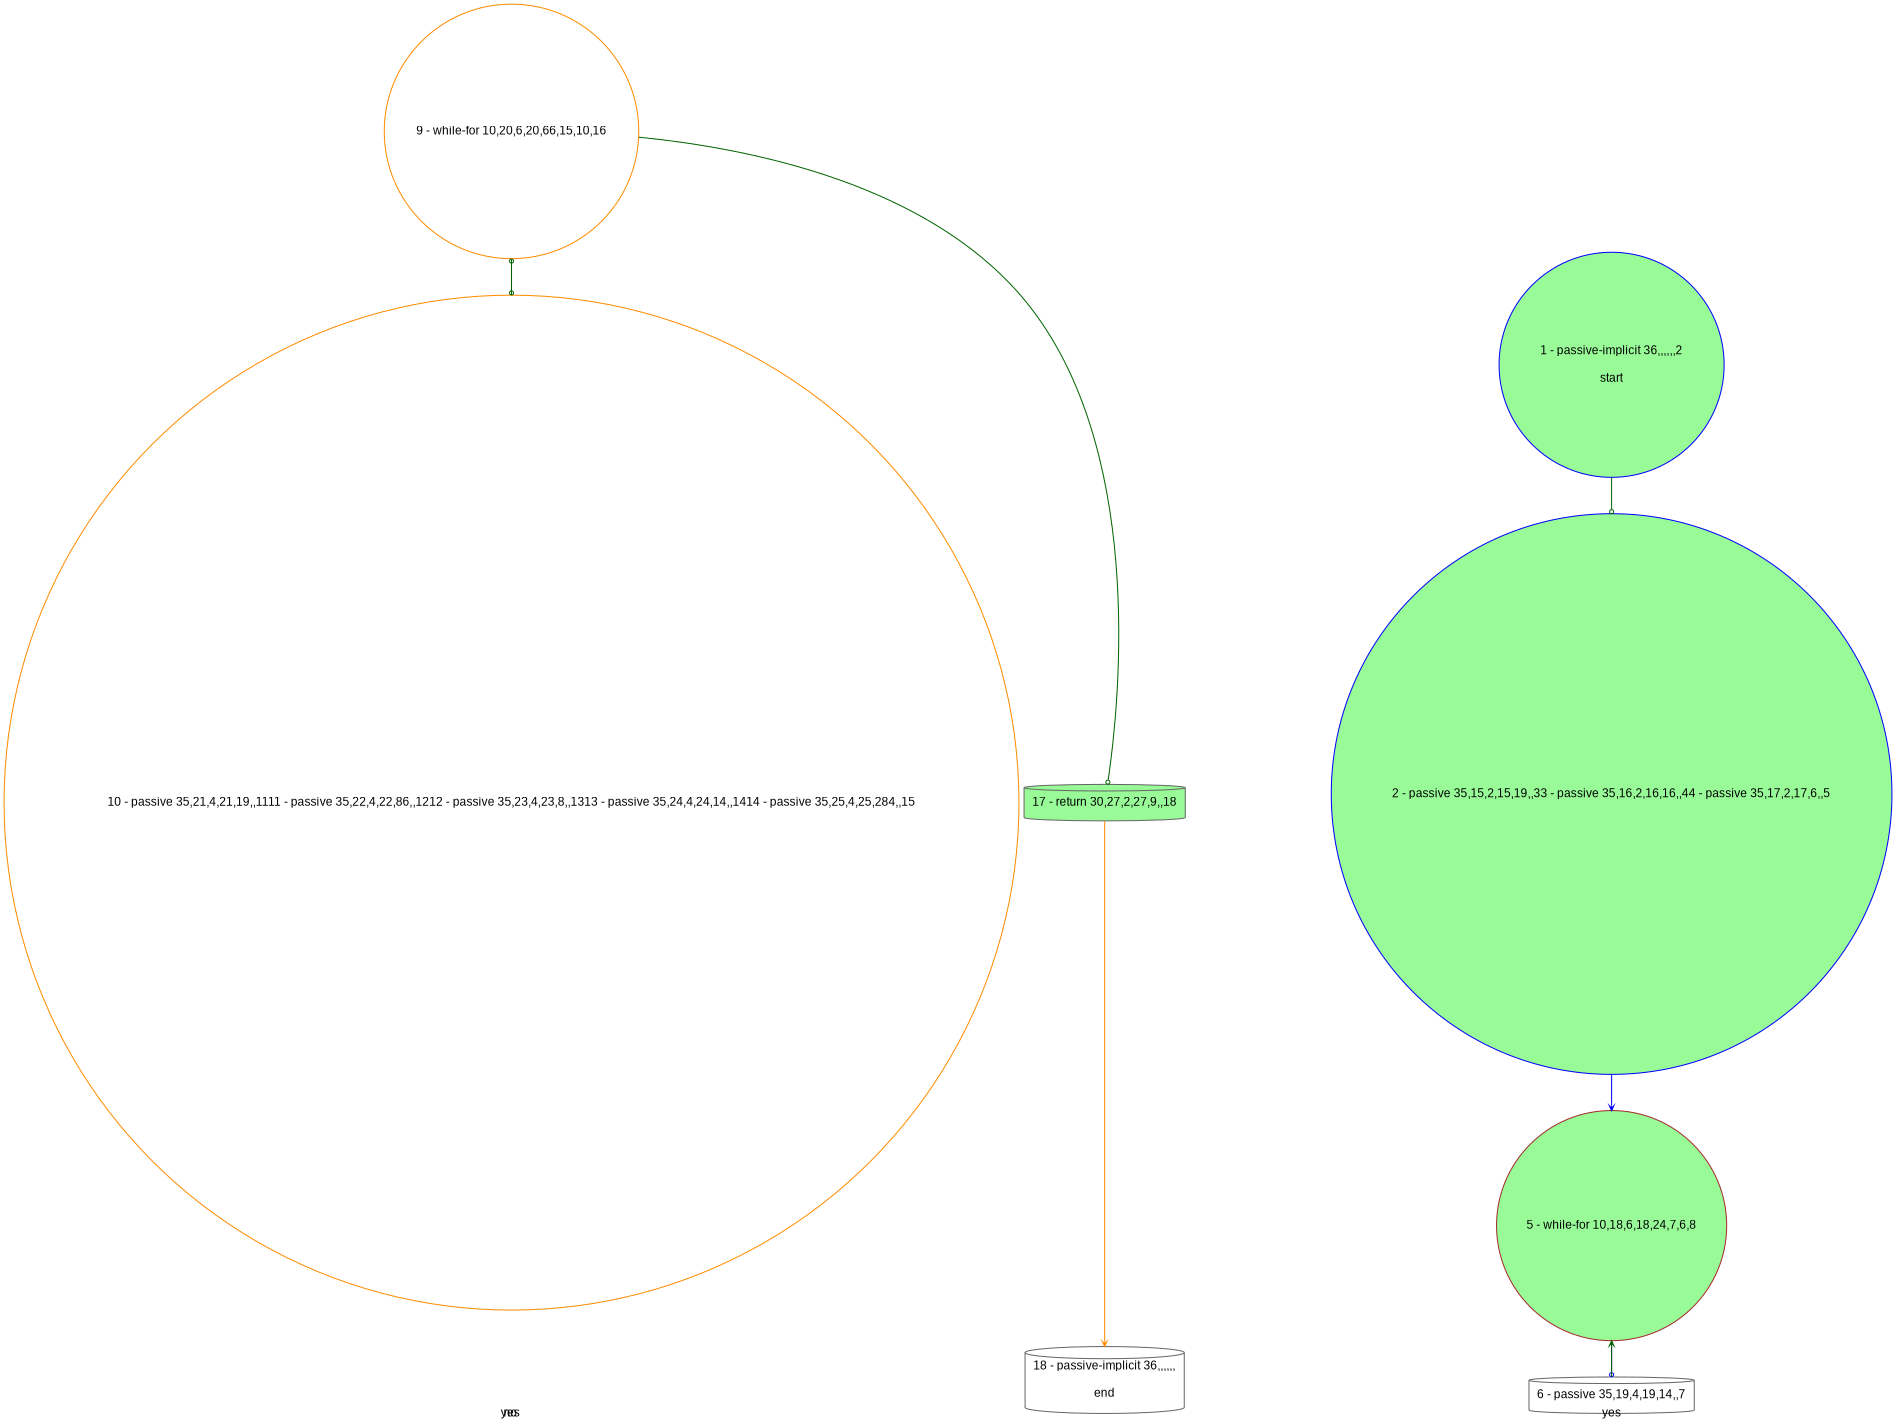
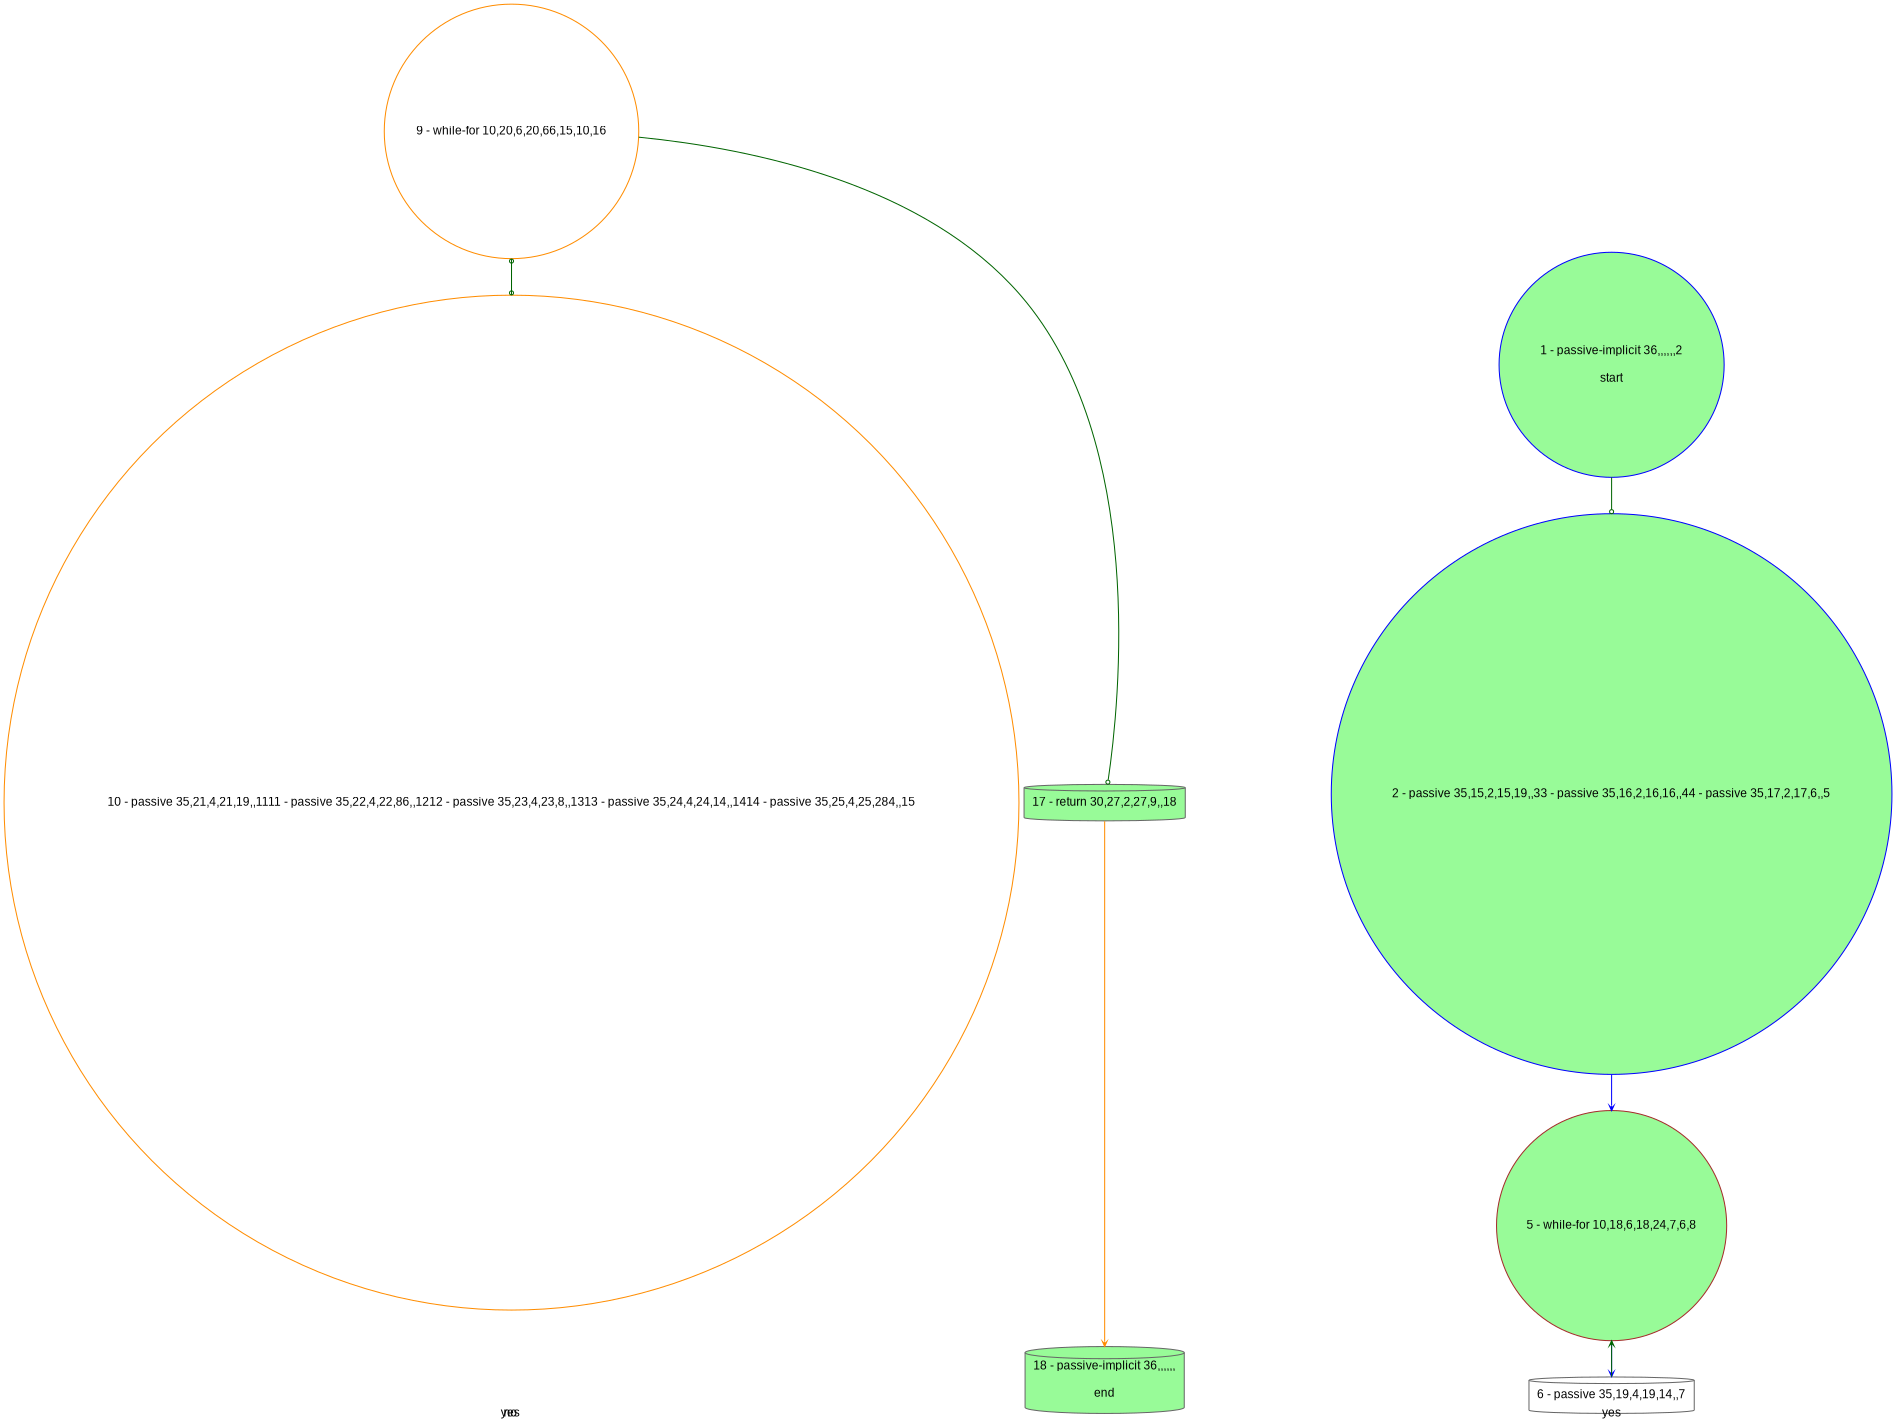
edge "5 - while-for 10,18,6,18,24,7,6,8" -> "6 - passive 35,19,4,19,14,,7": arrowhead odot -> vee
node "18 - passive-implicit 36,,,,,, end": fillcolor white -> palegreen
